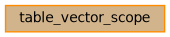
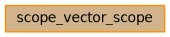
node "table_vector_scope": label "table_vector_scope" -> "scope_vector_scope"
